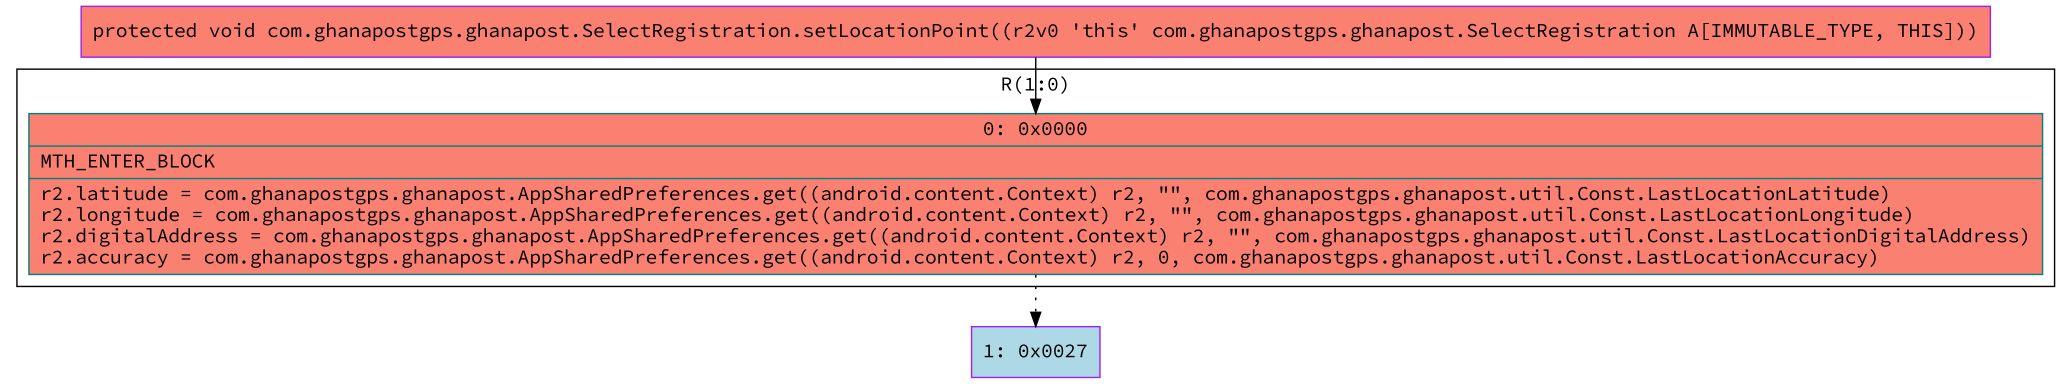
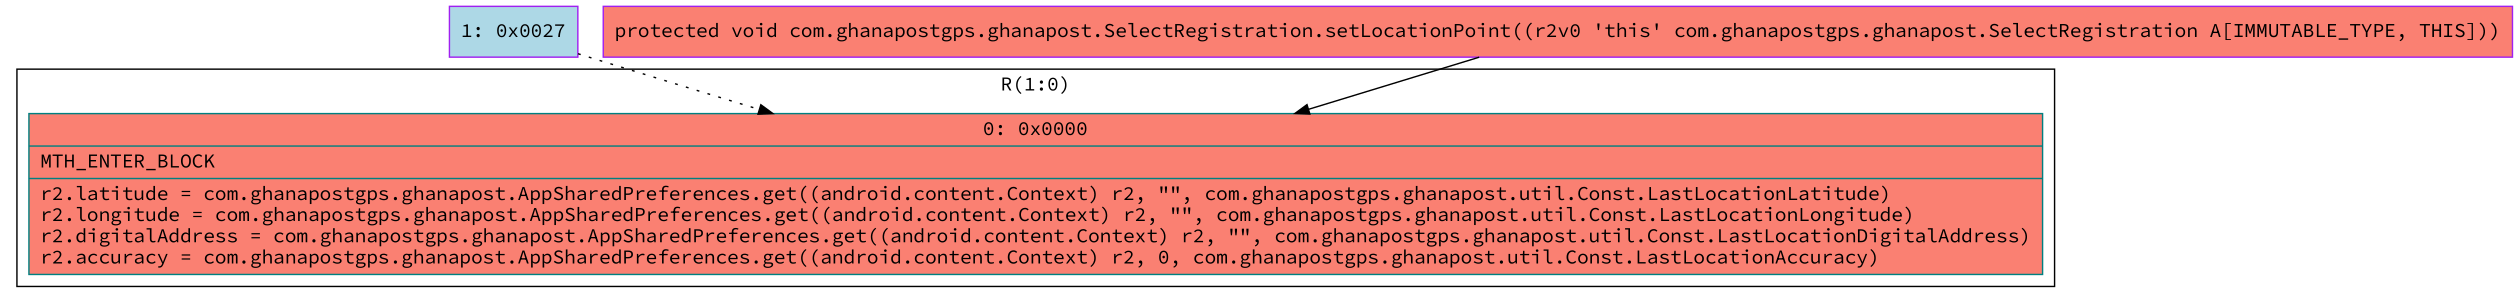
edge "0: 0x0000" -> "1: 0x0027": reversed
